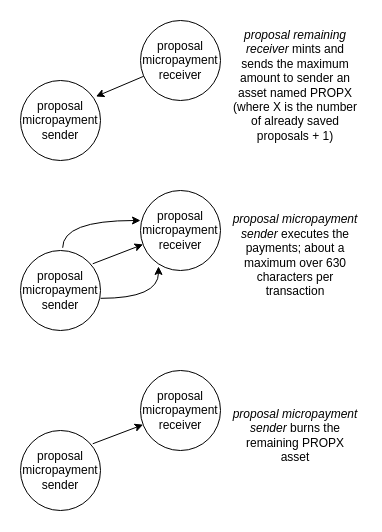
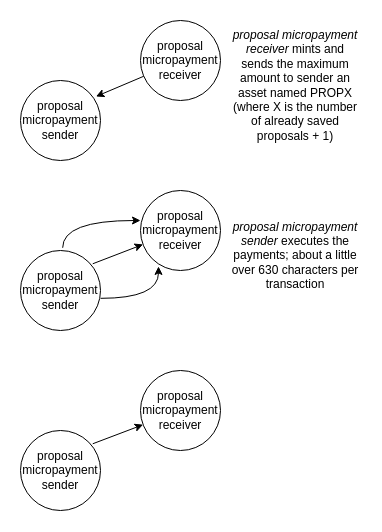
node "proposal remaining receiver mints and sends the maximum amount to sender an asset named PROPX (where X is the number of already saved proposals + 1)": label "proposal remaining receiver mints and sends the maximum amount to sender an asset named PROPX (where X is the number of already saved proposals + 1)" -> "proposal micropayment receiver mints and sends the maximum amount to sender an asset named PROPX (where X is the number of already saved proposals + 1)"
node "proposal micropayment sender executes the payments; about a maximum over 630 characters per transaction": label "proposal micropayment sender executes the payments; about a maximum over 630 characters per transaction" -> "proposal micropayment sender executes the payments; about a little over 630 characters per transaction"
node "proposal micropayment sender burns the remaining PROPX asset": removed
